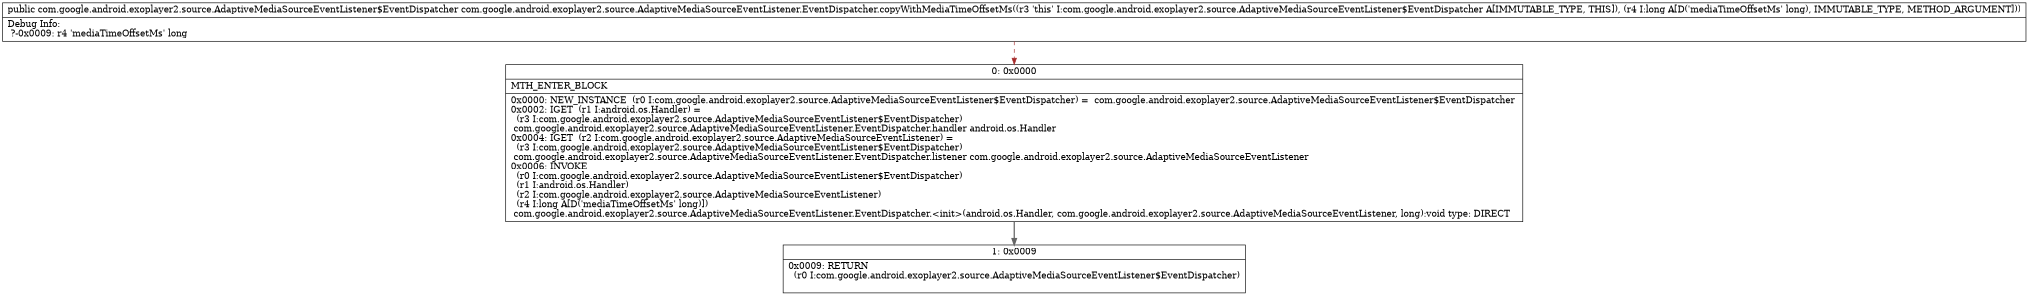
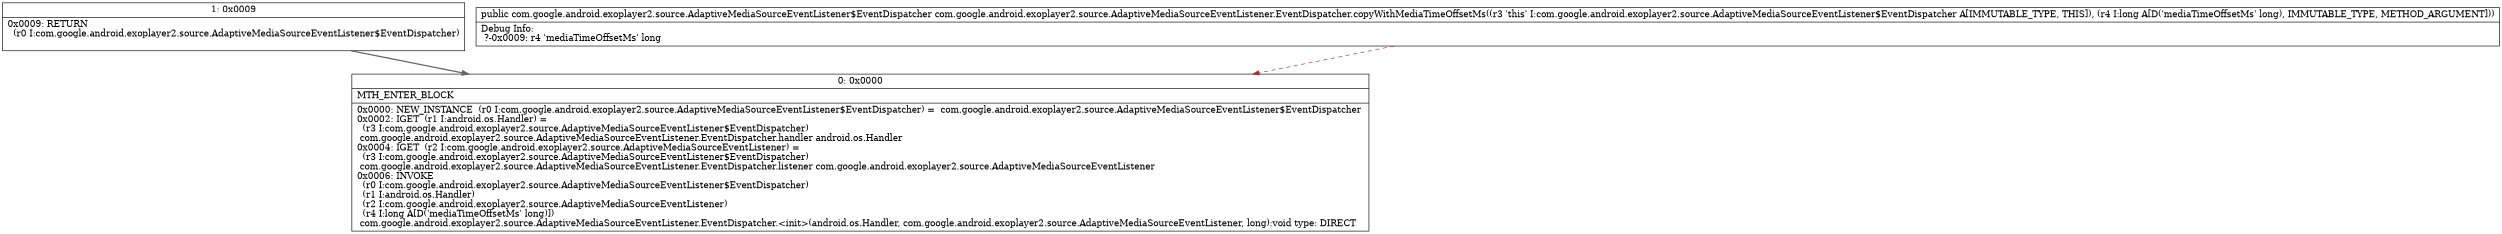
edge "0: 0x0000" -> "1: 0x0009": reversed
